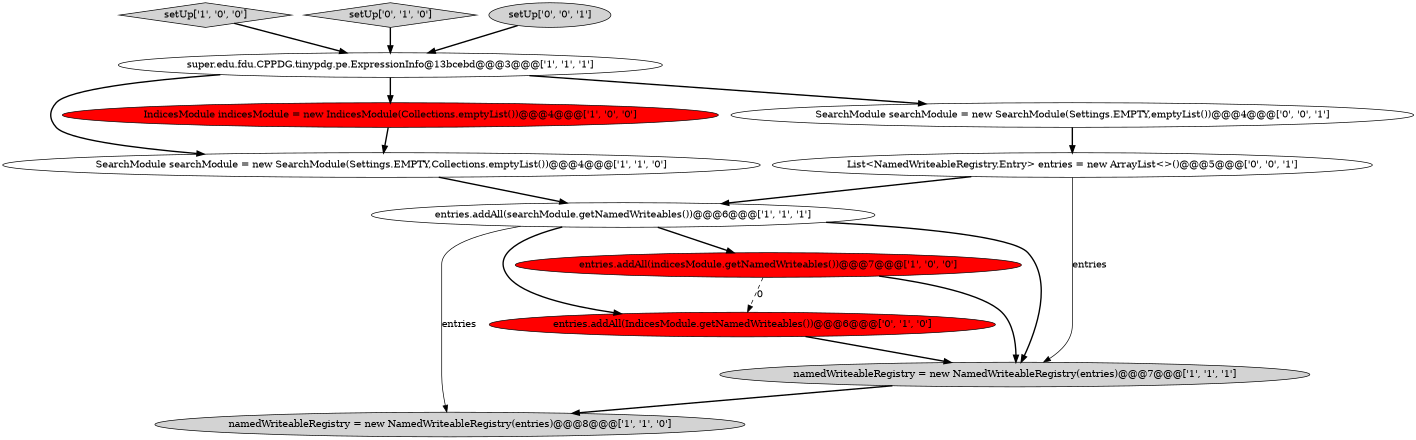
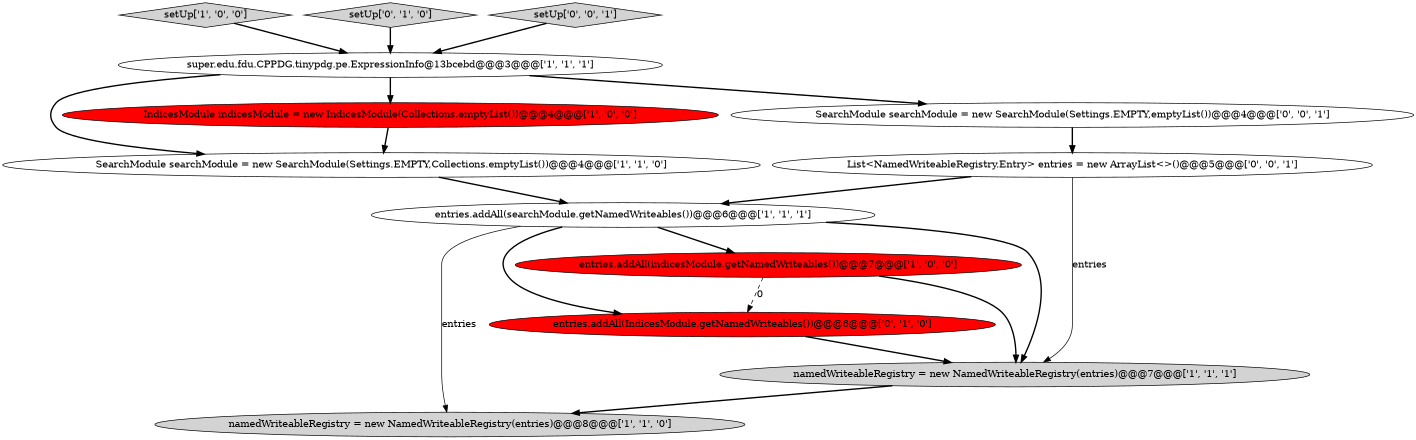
node "setUp['0', '0', '1']": shape ellipse -> diamond
